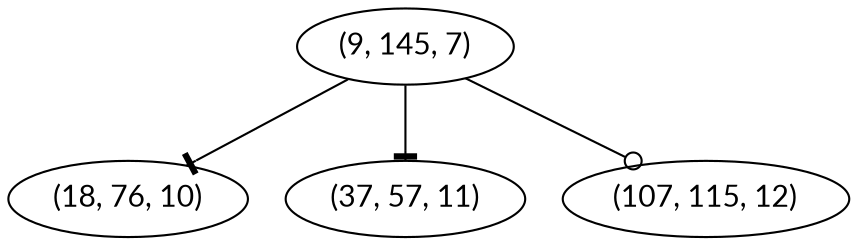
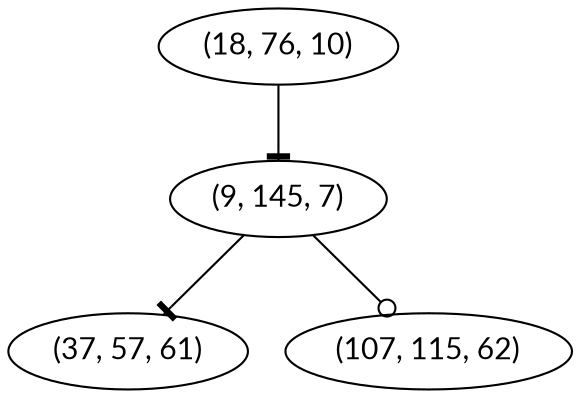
edge "(9, 145, 7)" -> "(18, 76, 10)": reversed
node "(37, 57, 11)": label "(37, 57, 11)" -> "(37, 57, 61)"
node "(107, 115, 12)": label "(107, 115, 12)" -> "(107, 115, 62)"
